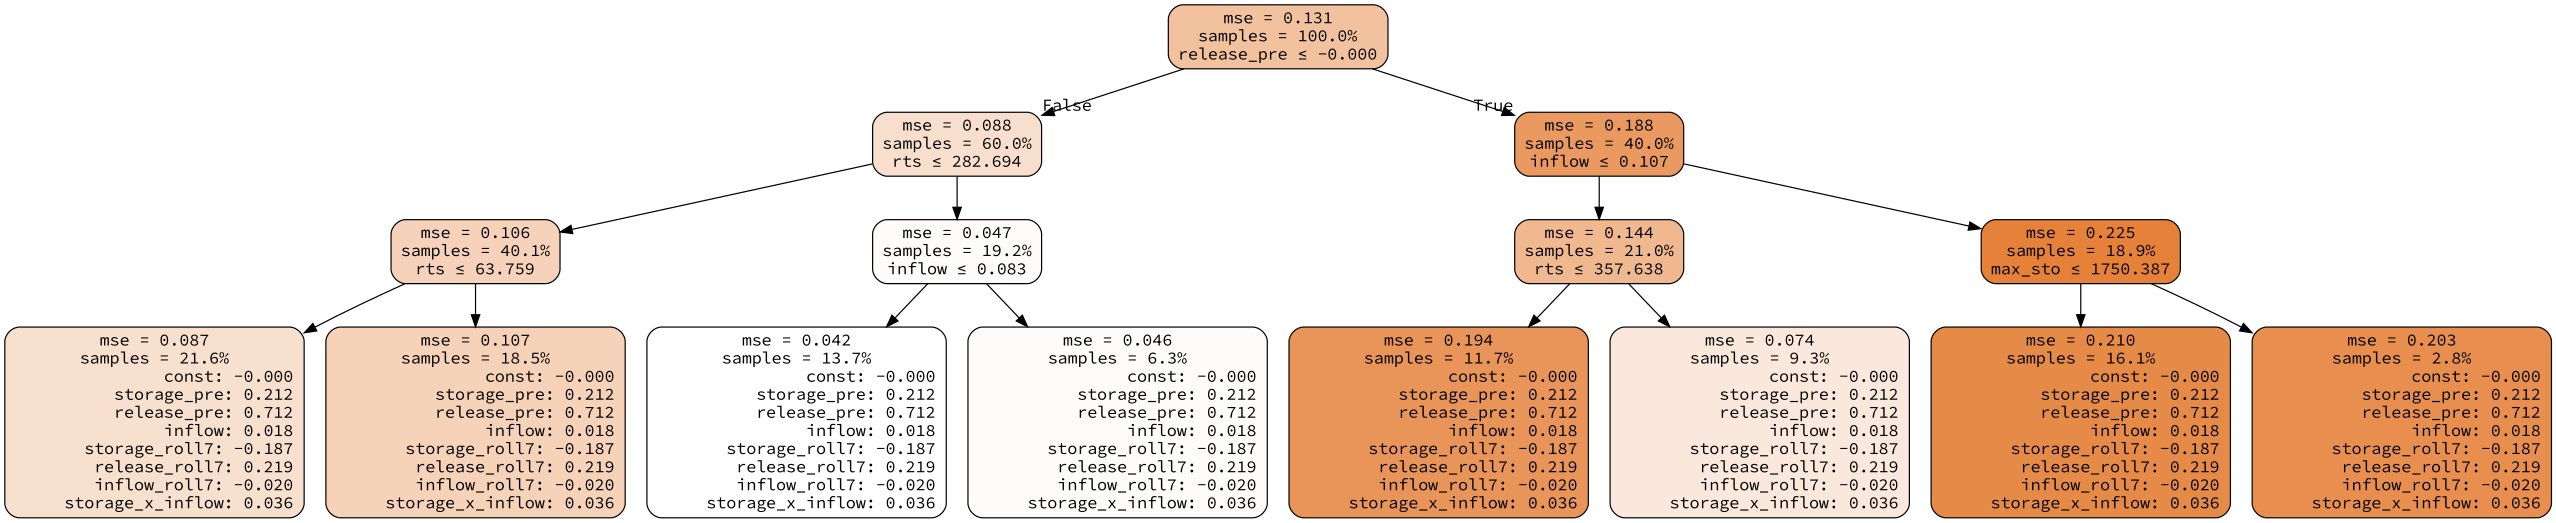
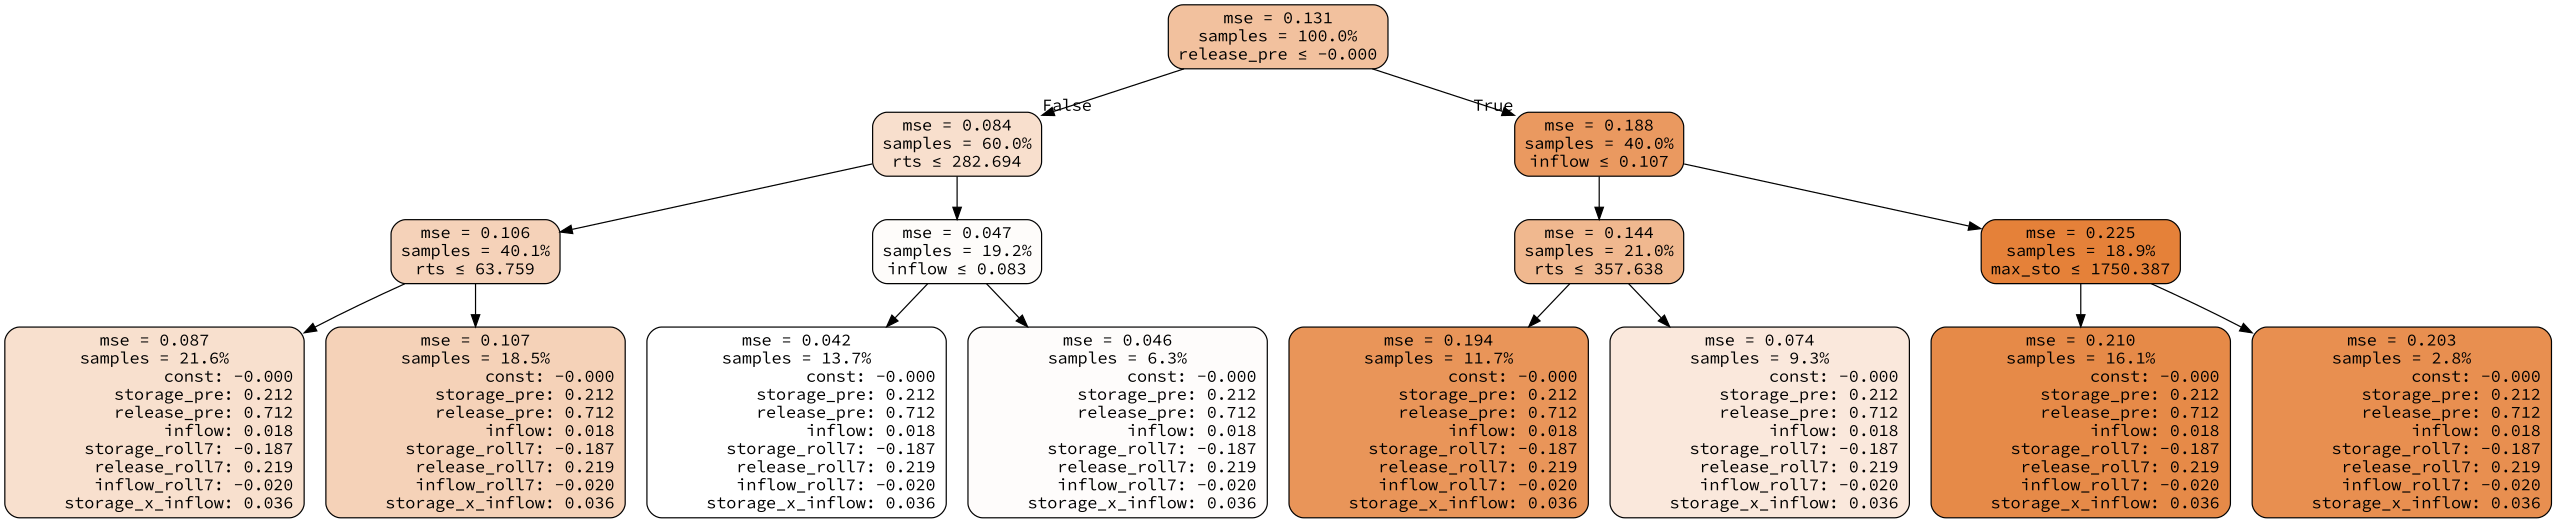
node "mse = 0.088 samples = 60.0% rts ≤ 282.694": label "mse = 0.088 samples = 60.0% rts ≤ 282.694" -> "mse = 0.084 samples = 60.0% rts ≤ 282.694"
